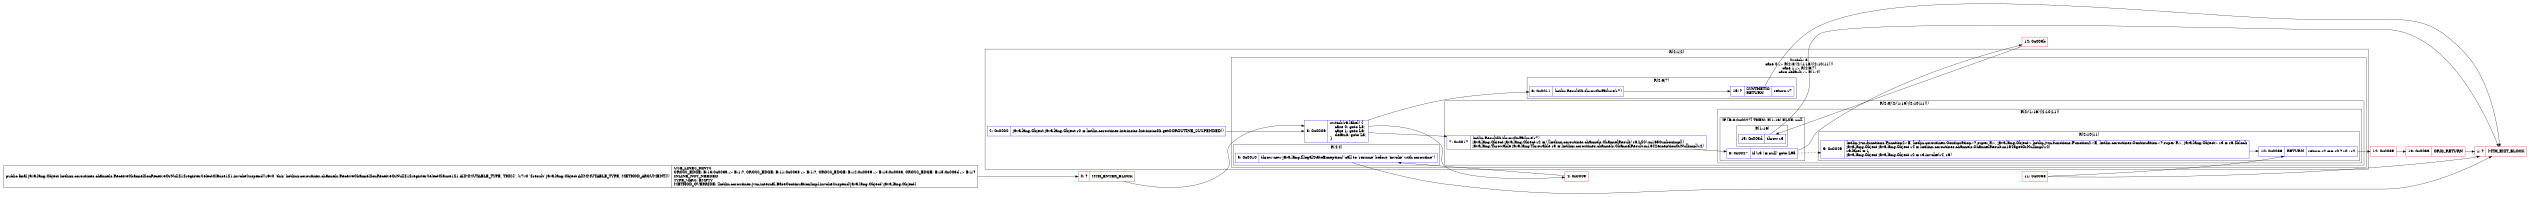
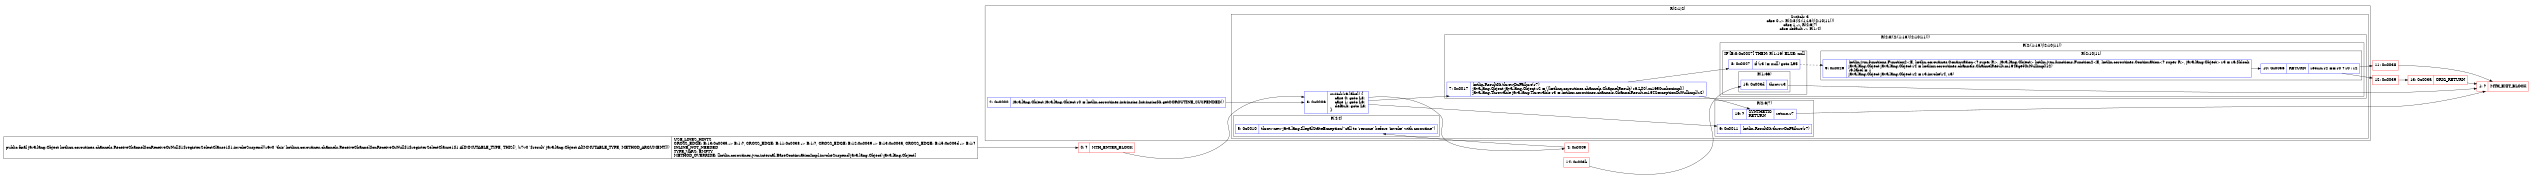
edge "8: 0x0027" -> "14: 0x003b": removed
edge "6: 0x0011" -> "16: ?": now "7: 0x0017" -> "16: ?"
cluster "R(1:16)": label "R(1:16)" -> "R(1:66)"
edge "11: 0x0038" -> "10: 0x0036": reversed
edge "5: 0x0010" -> "1: ?": removed
